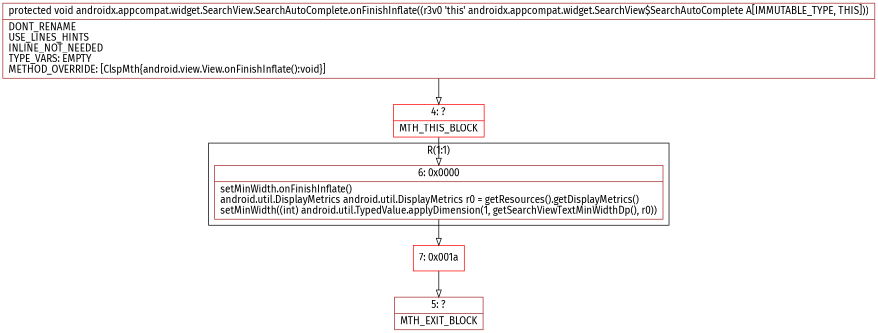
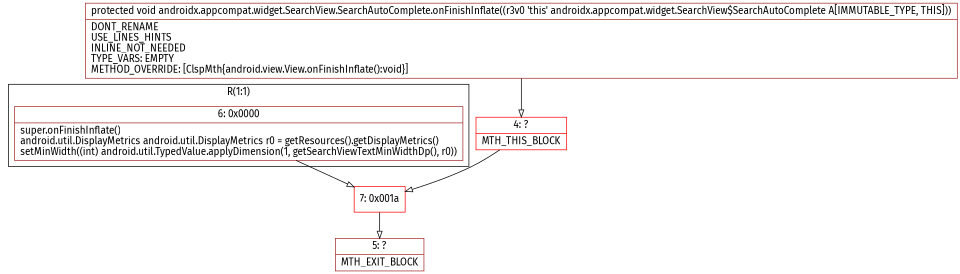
edge "4: ?" -> "6: 0x0000": now "4: ?" -> "7: 0x001a"
node "6: 0x0000": text "setMinWidth.onFinishInflate()" -> "super.onFinishInflate()"
